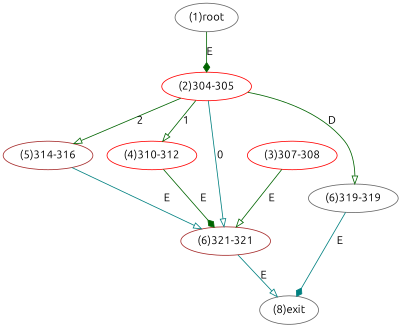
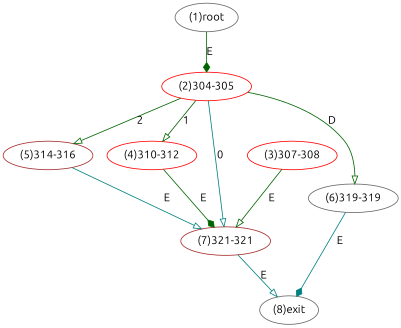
node "(6)321-321": label "(6)321-321" -> "(7)321-321"
